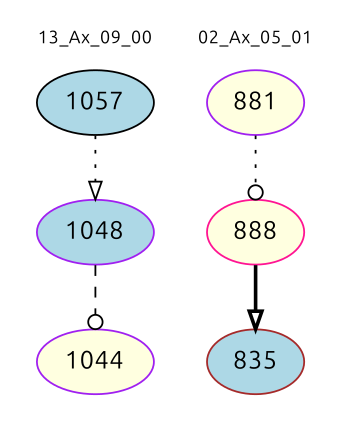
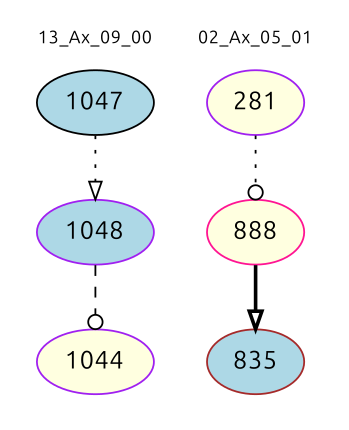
node "1057": label "1057" -> "1047"
node "881": label "881" -> "281"
